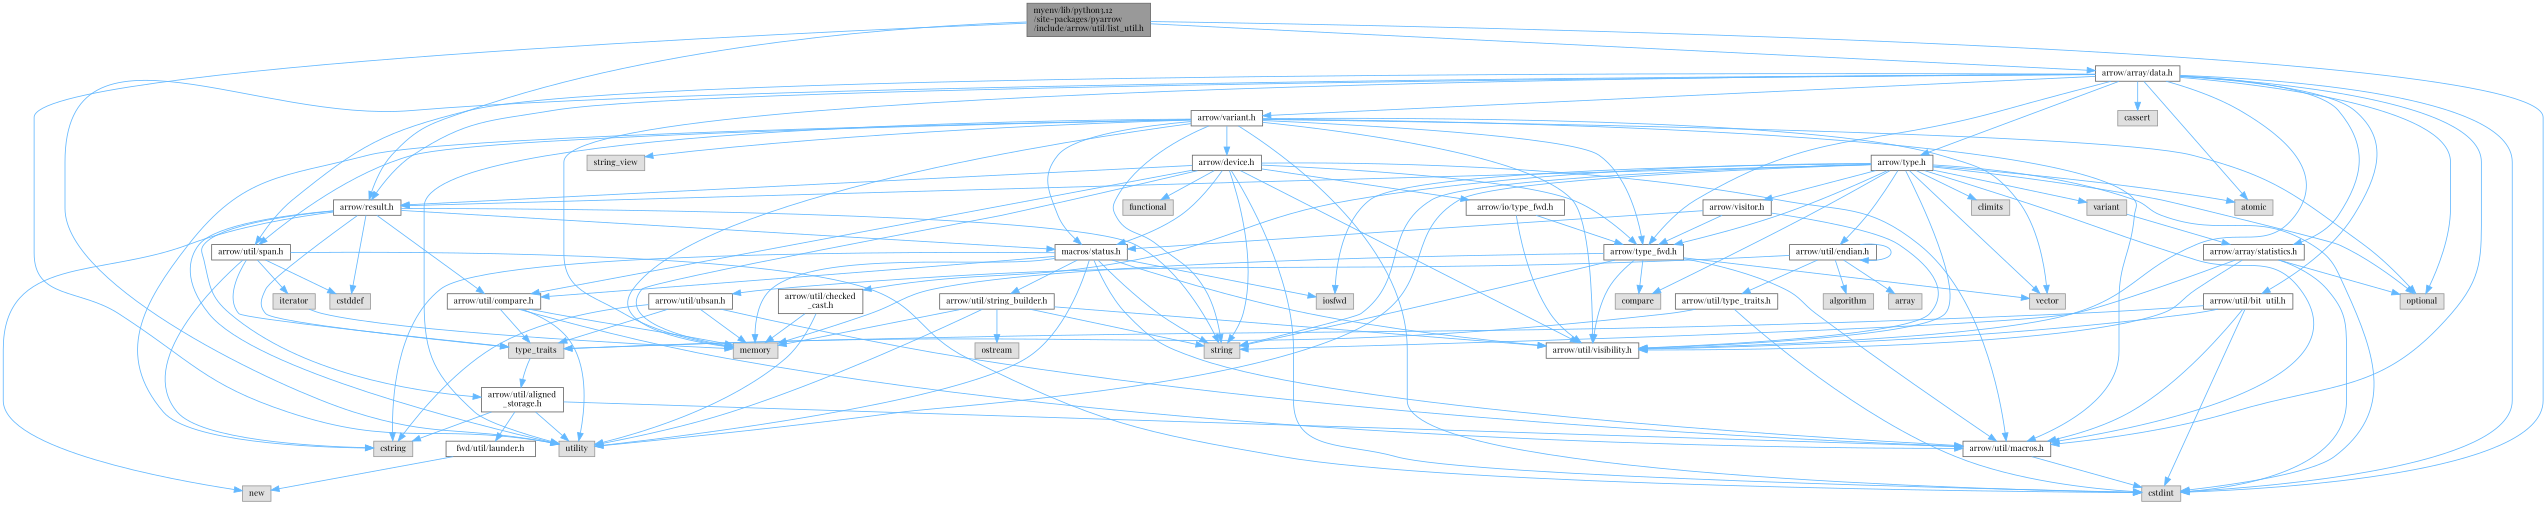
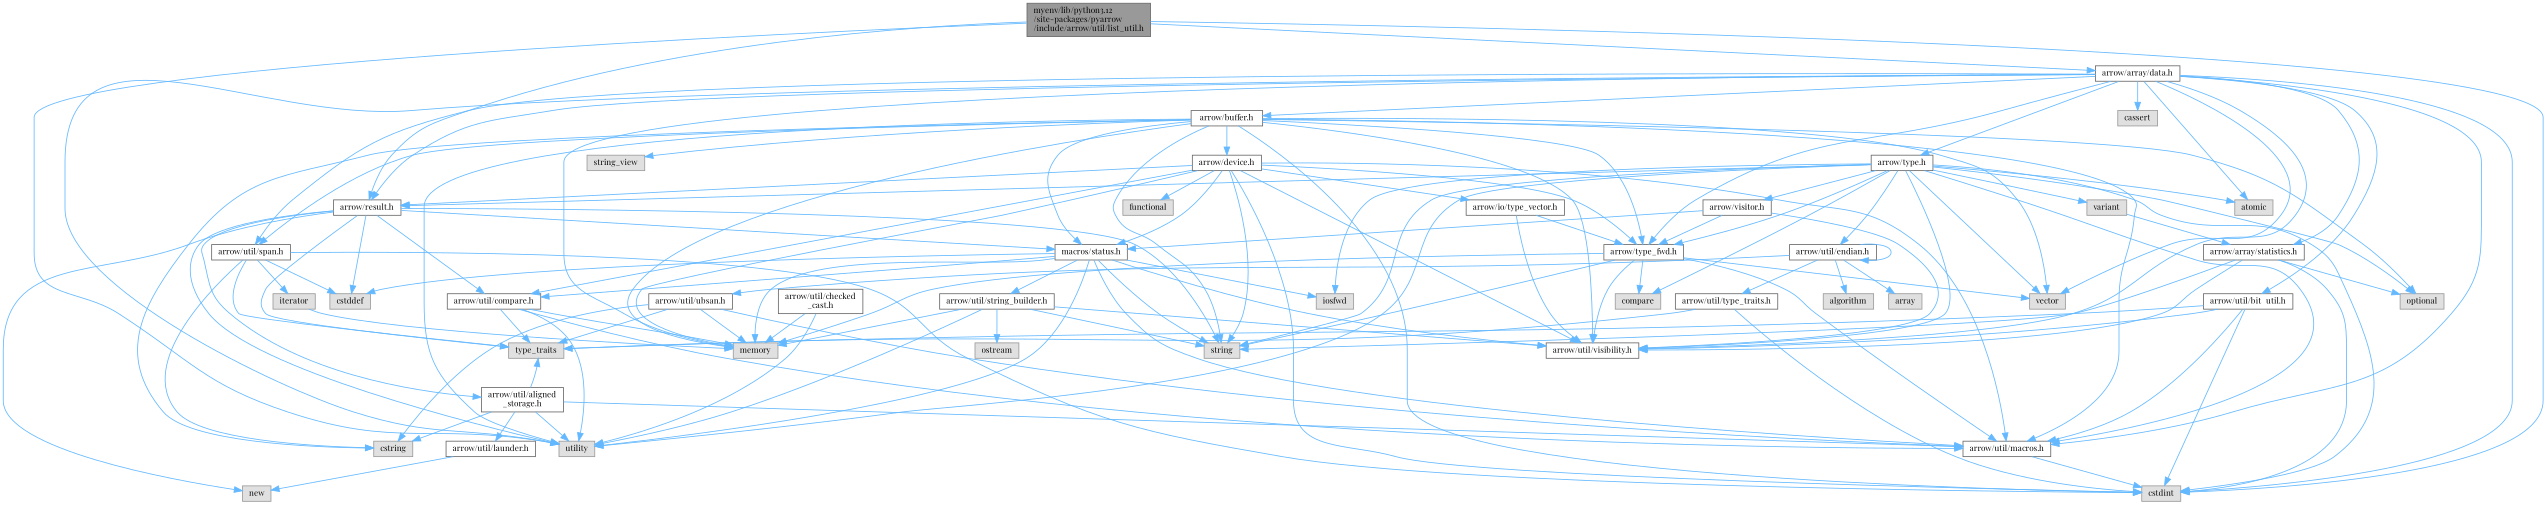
edge "arrow/array/data.h" -> "optional": now "arrow/array/data.h" -> "vector"
node "arrow/variant.h": label "arrow/variant.h" -> "arrow/buffer.h"
edge "arrow/type.h" -> "arrow/util/checked _cast.h": removed
node "arrow/io/type_fwd.h": label "arrow/io/type_fwd.h" -> "arrow/io/type_vector.h"
node "climits": removed
edge "macros/status.h" -> "cstring": now "macros/status.h" -> "cstddef"
edge "type_traits" -> "arrow/util/aligned _storage.h": reversed
node "fwd/util/launder.h": label "fwd/util/launder.h" -> "arrow/util/launder.h"
